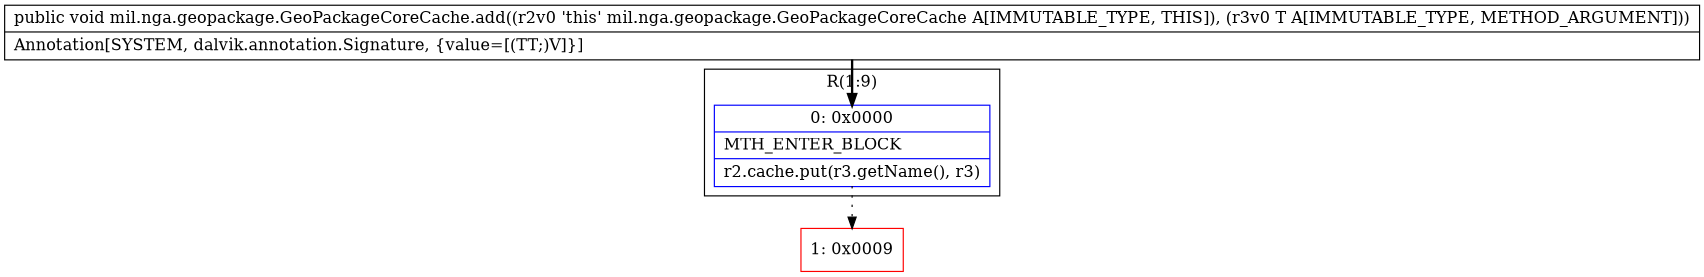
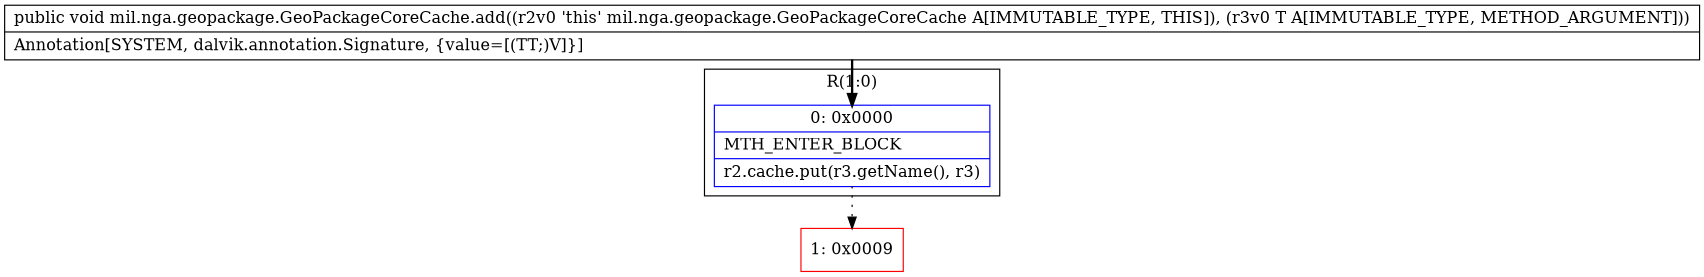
cluster "R(1:9)": label "R(1:9)" -> "R(1:0)"
